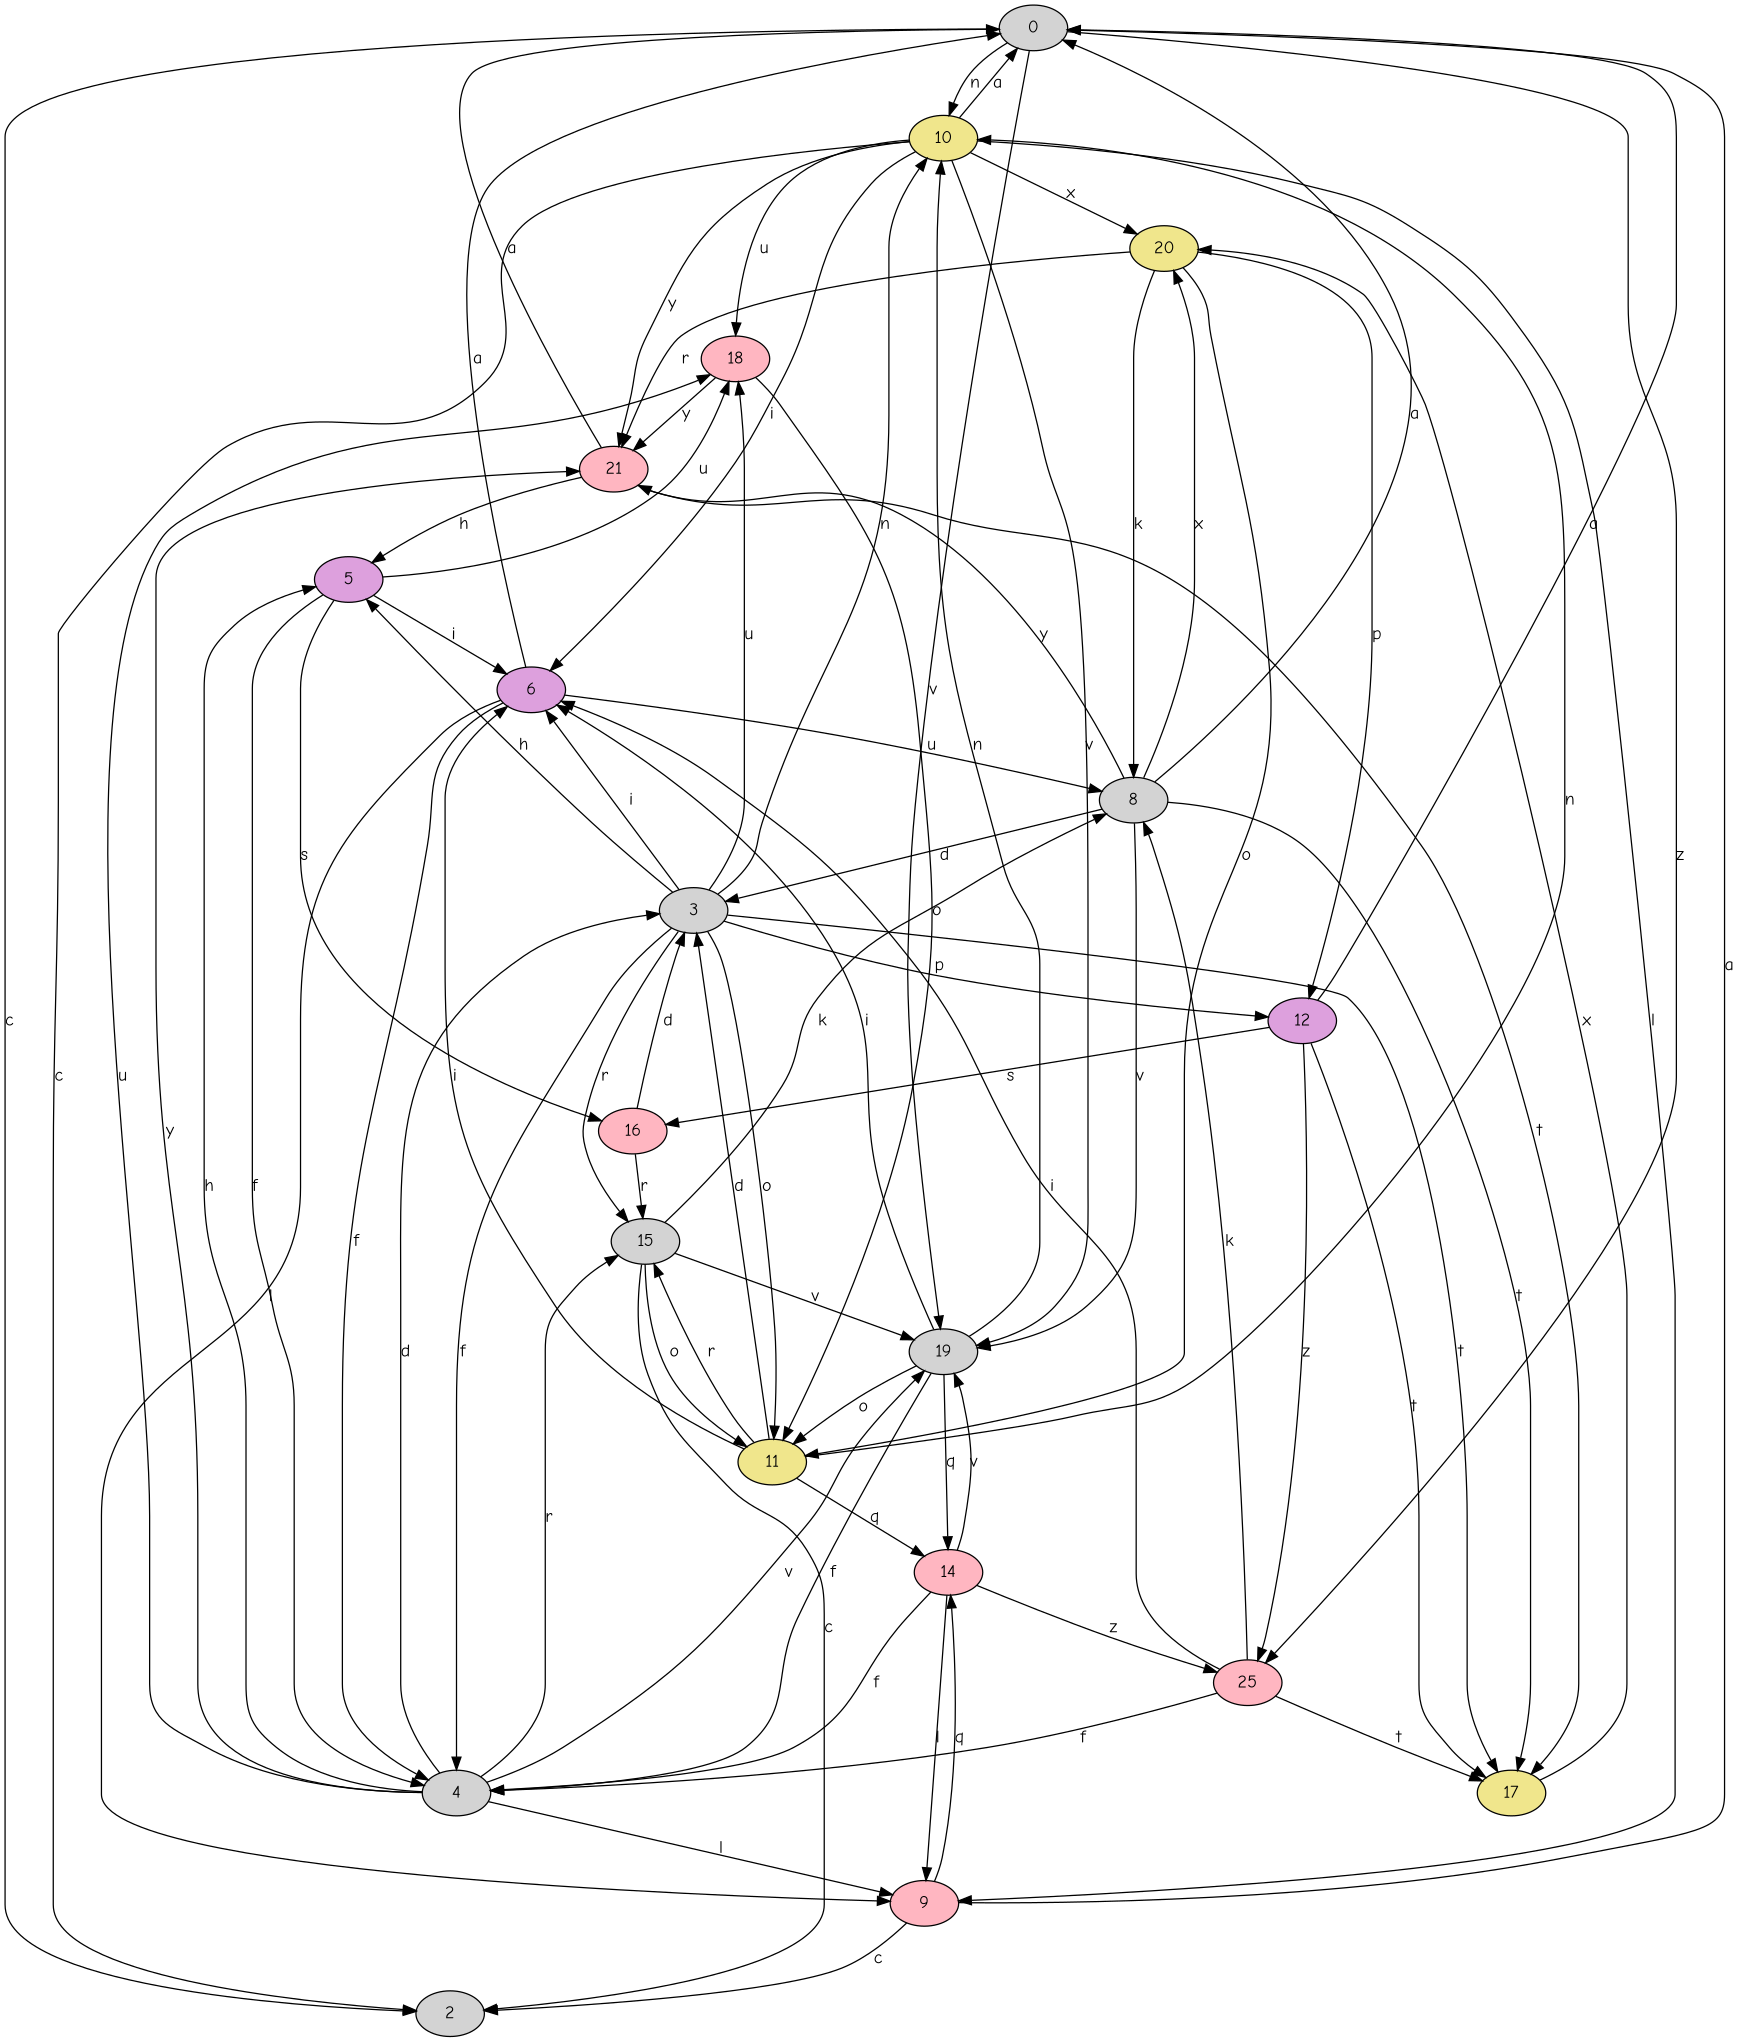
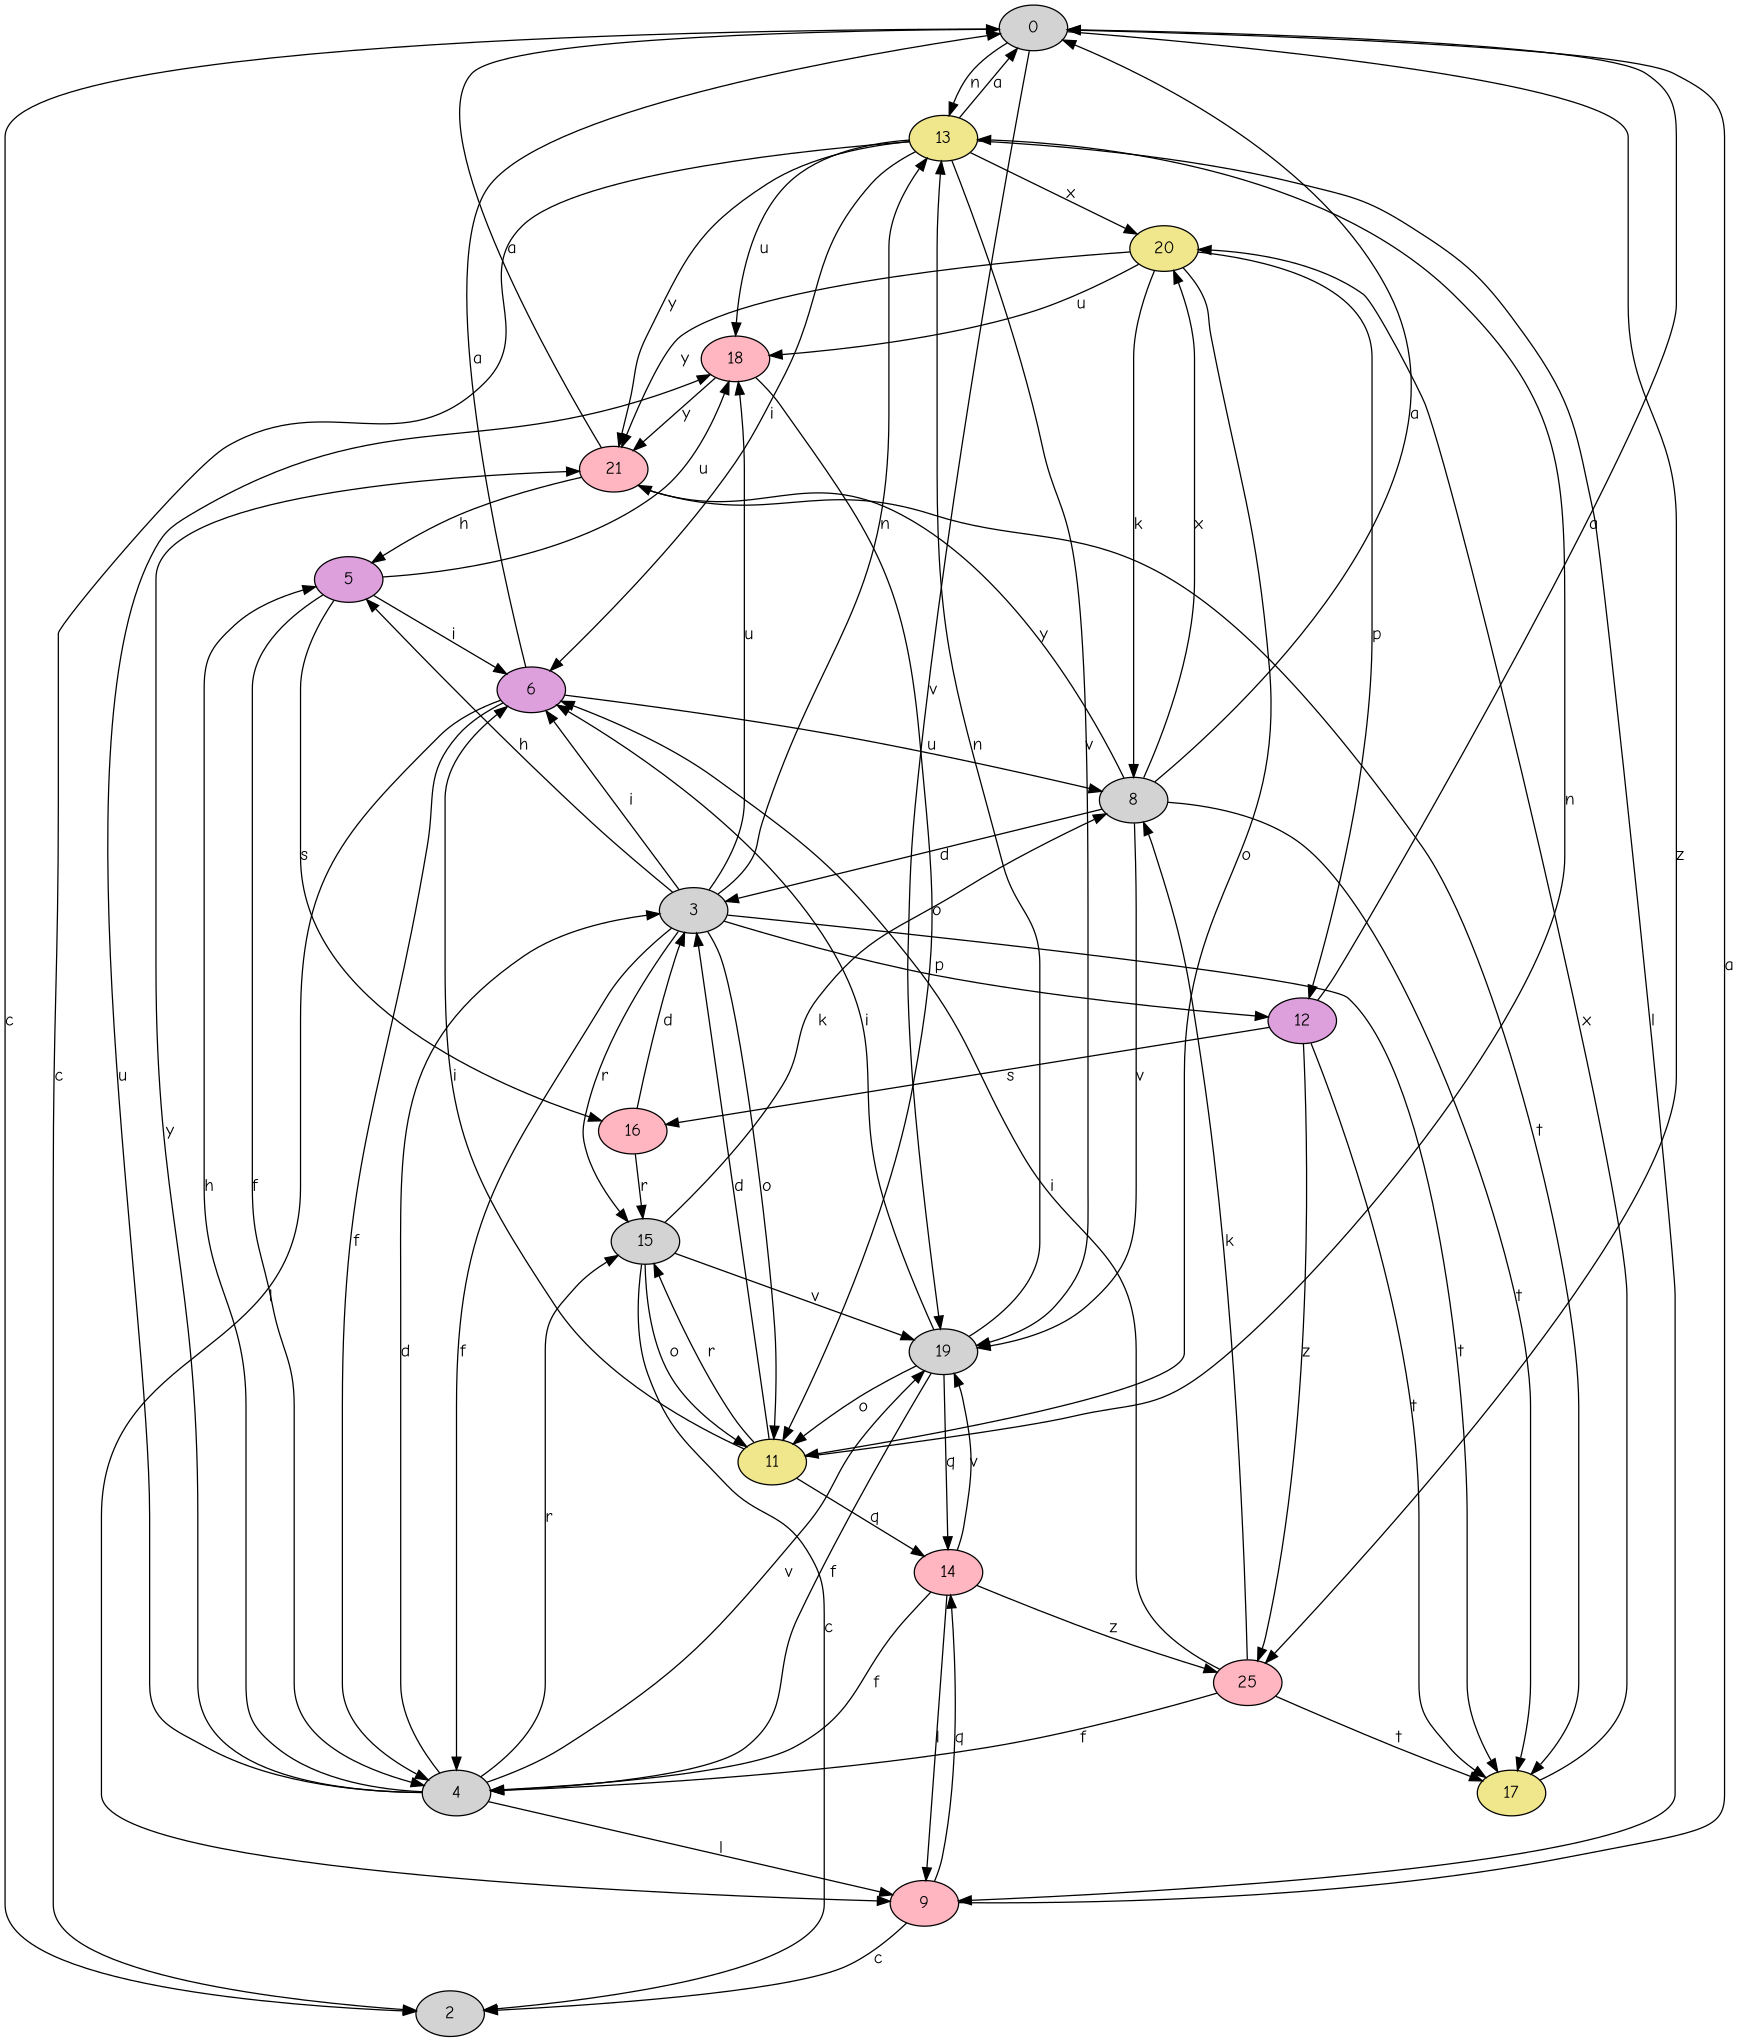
node "10": label "10" -> "13"
edge "20" -> "18": added, label "u"
edge "20" -> "21": label "r" -> "y"
